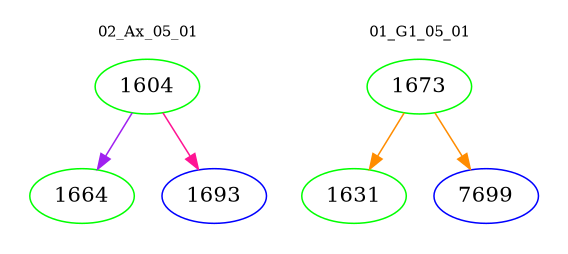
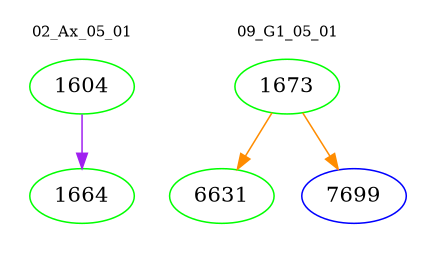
cluster "01_G1_05_01": label "01_G1_05_01" -> "09_G1_05_01"
node "1693": removed
node "1631": label "1631" -> "6631"
